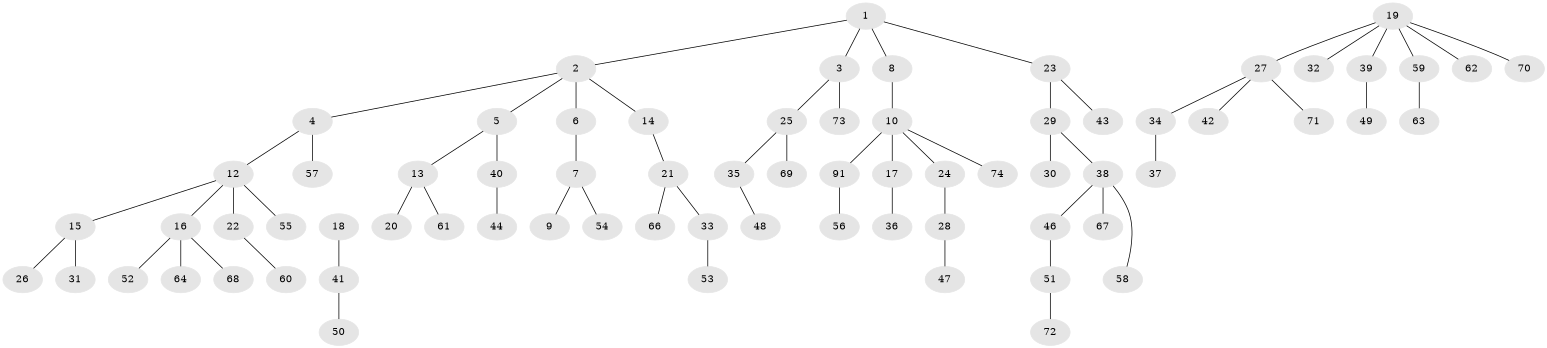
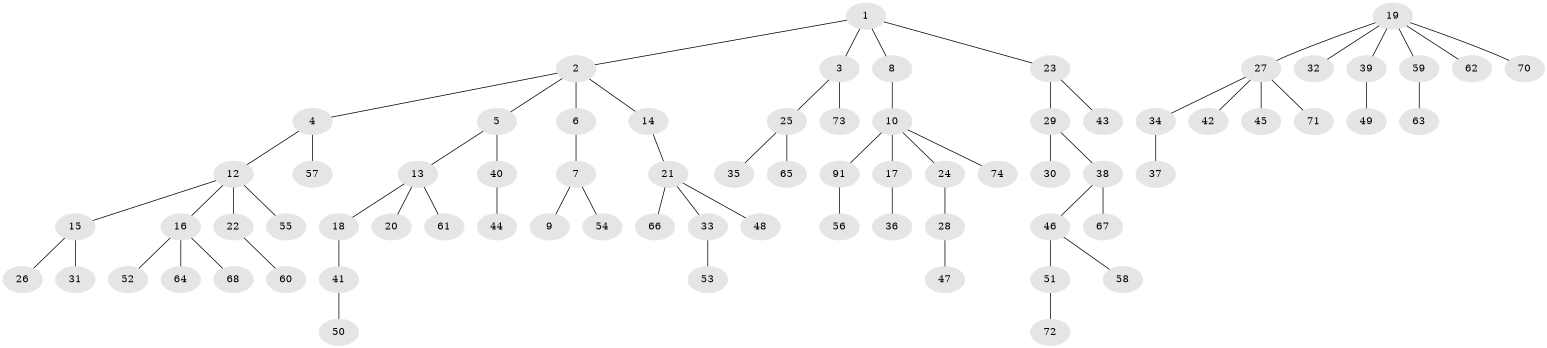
node "45": added
node "69": label "69" -> "65"
edge "13" -- "18": added
edge "35" -- "48": now "21" -- "48"
edge "38" -- "58": now "46" -- "58"
